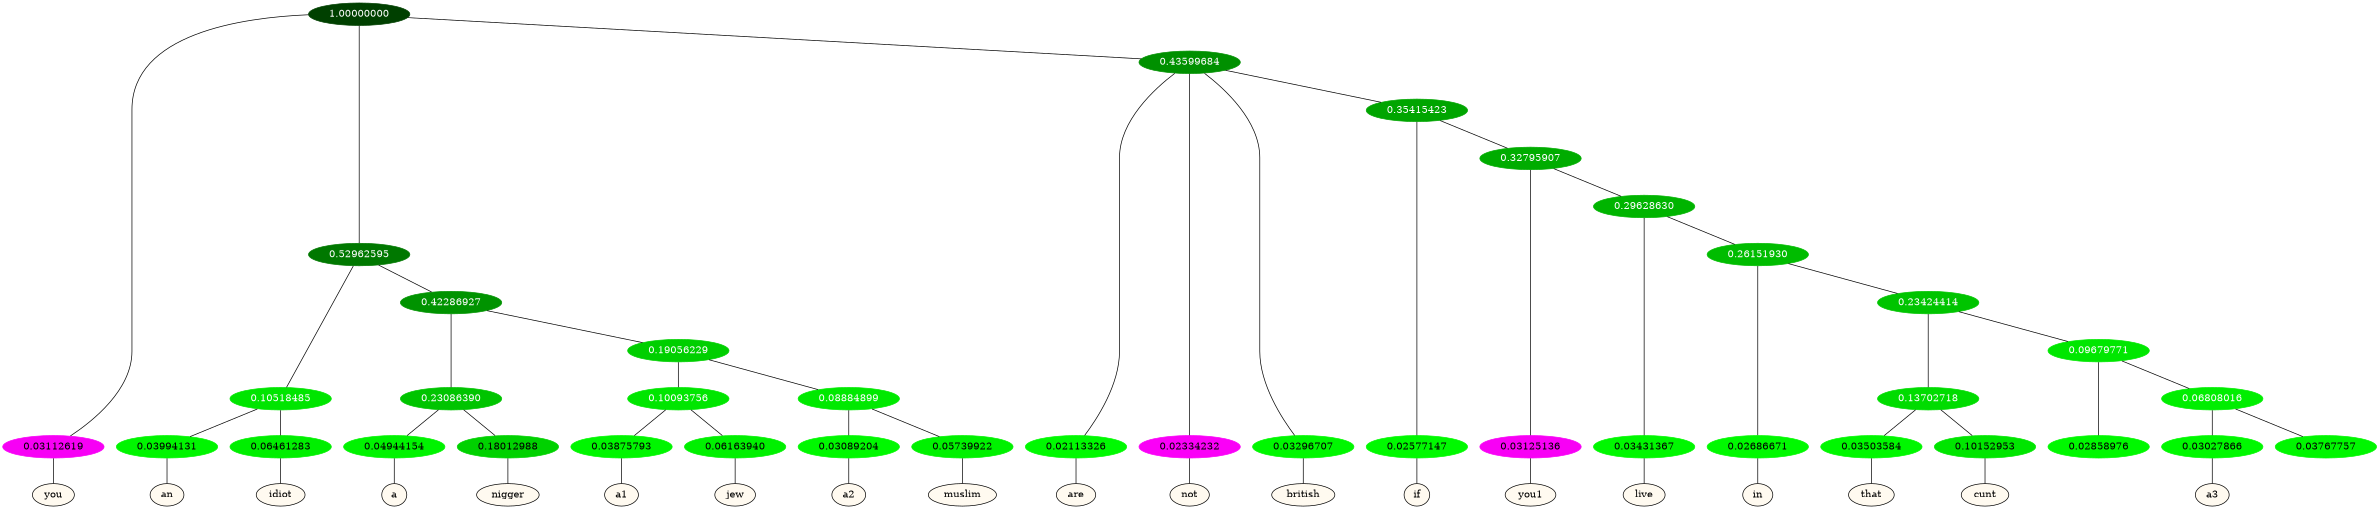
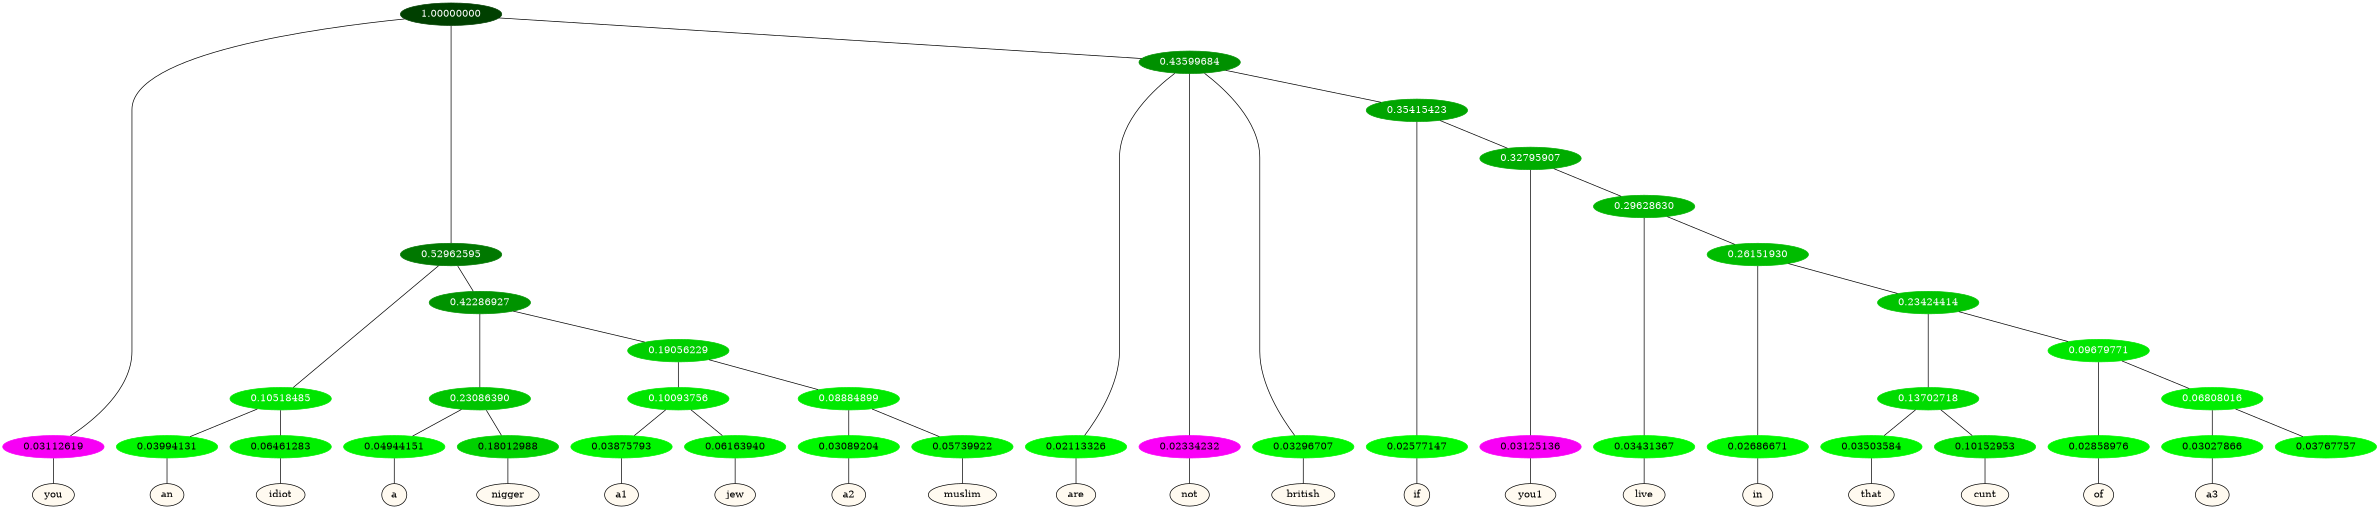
node "0.04944154": label "0.04944154" -> "0.04944151"
node "of": added
